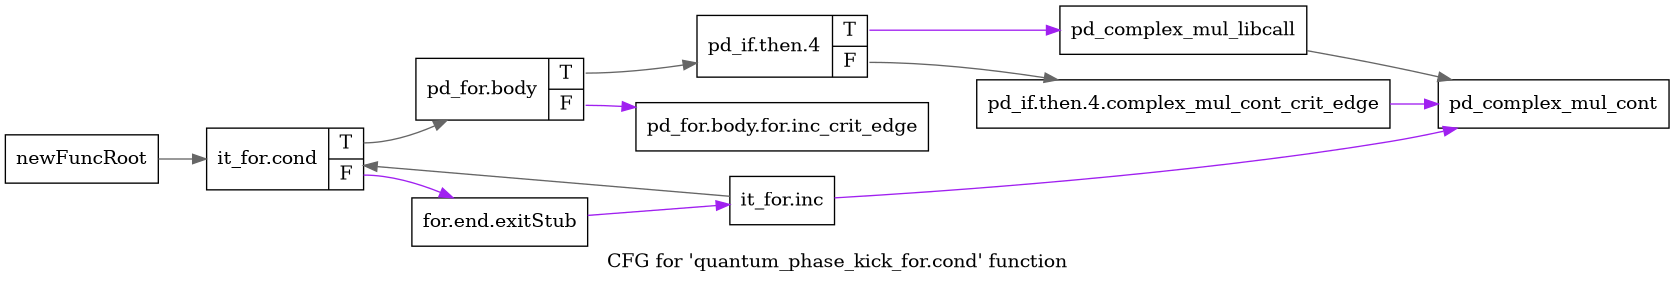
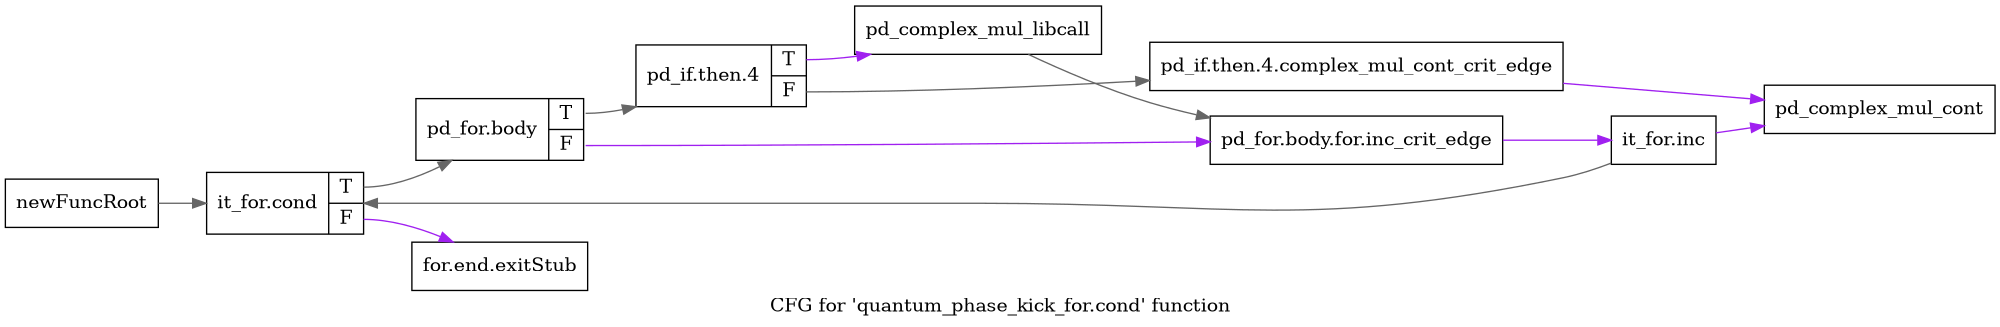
edge "pd_complex_mul_libcall" -> "pd_complex_mul_cont": now "pd_complex_mul_libcall" -> "pd_for.body.for.inc_crit_edge"
edge "for.end.exitStub" -> "it_for.inc": now "pd_for.body.for.inc_crit_edge" -> "it_for.inc"
